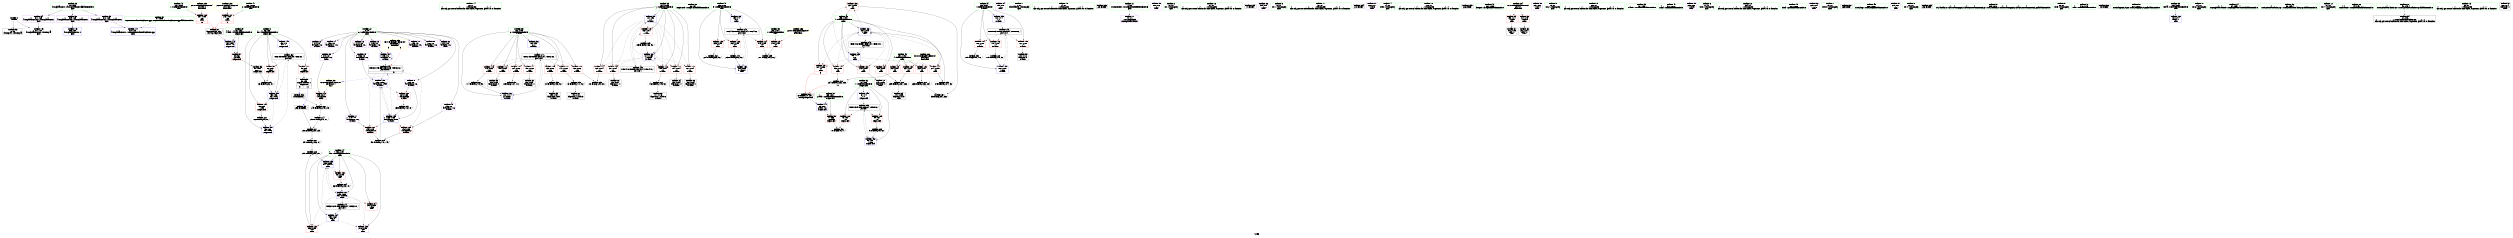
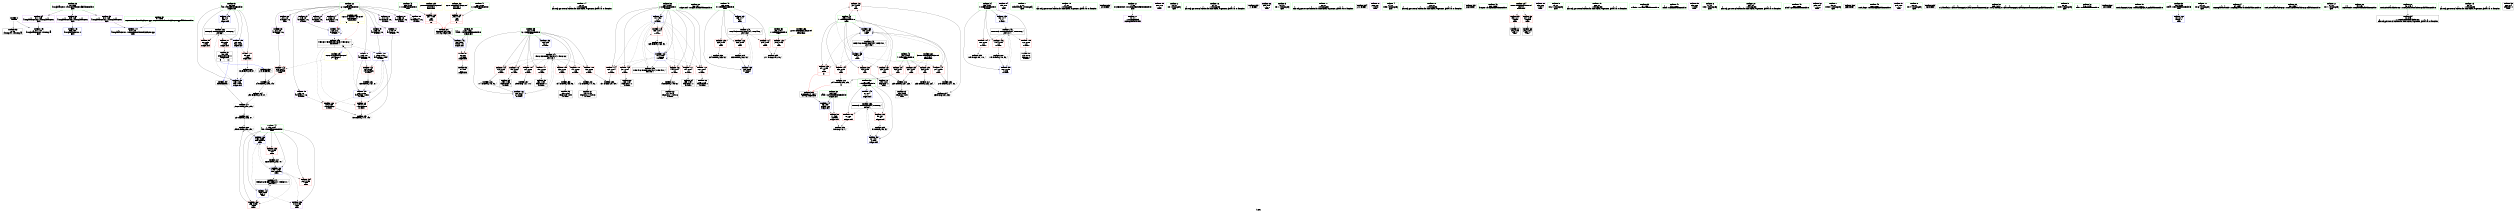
node "NodeID: 225": removed
